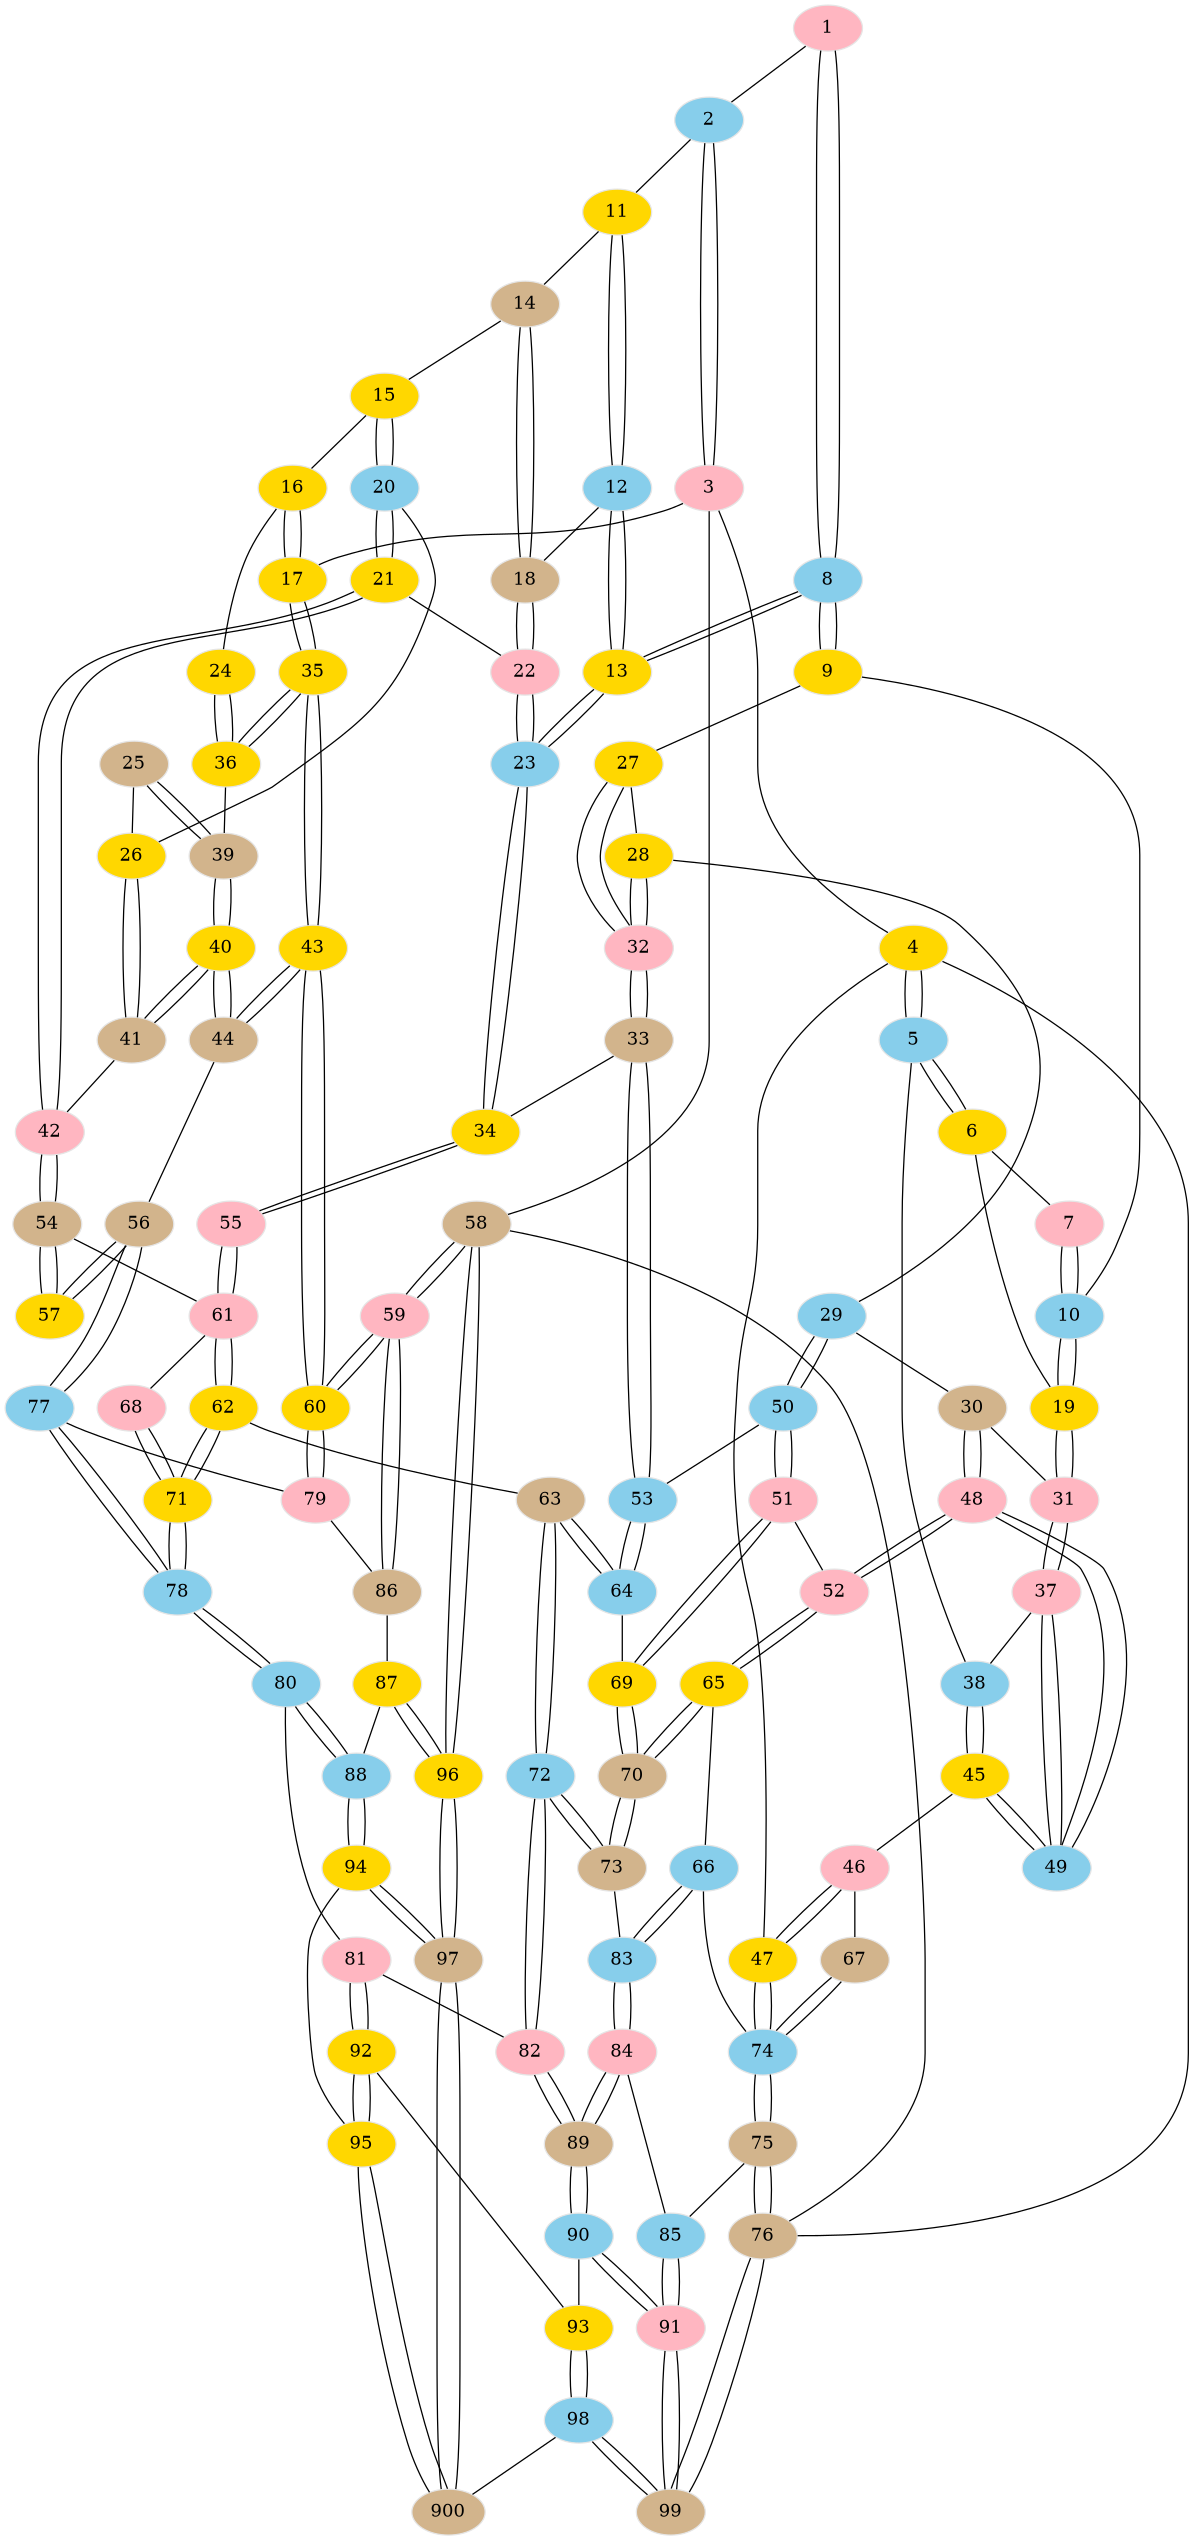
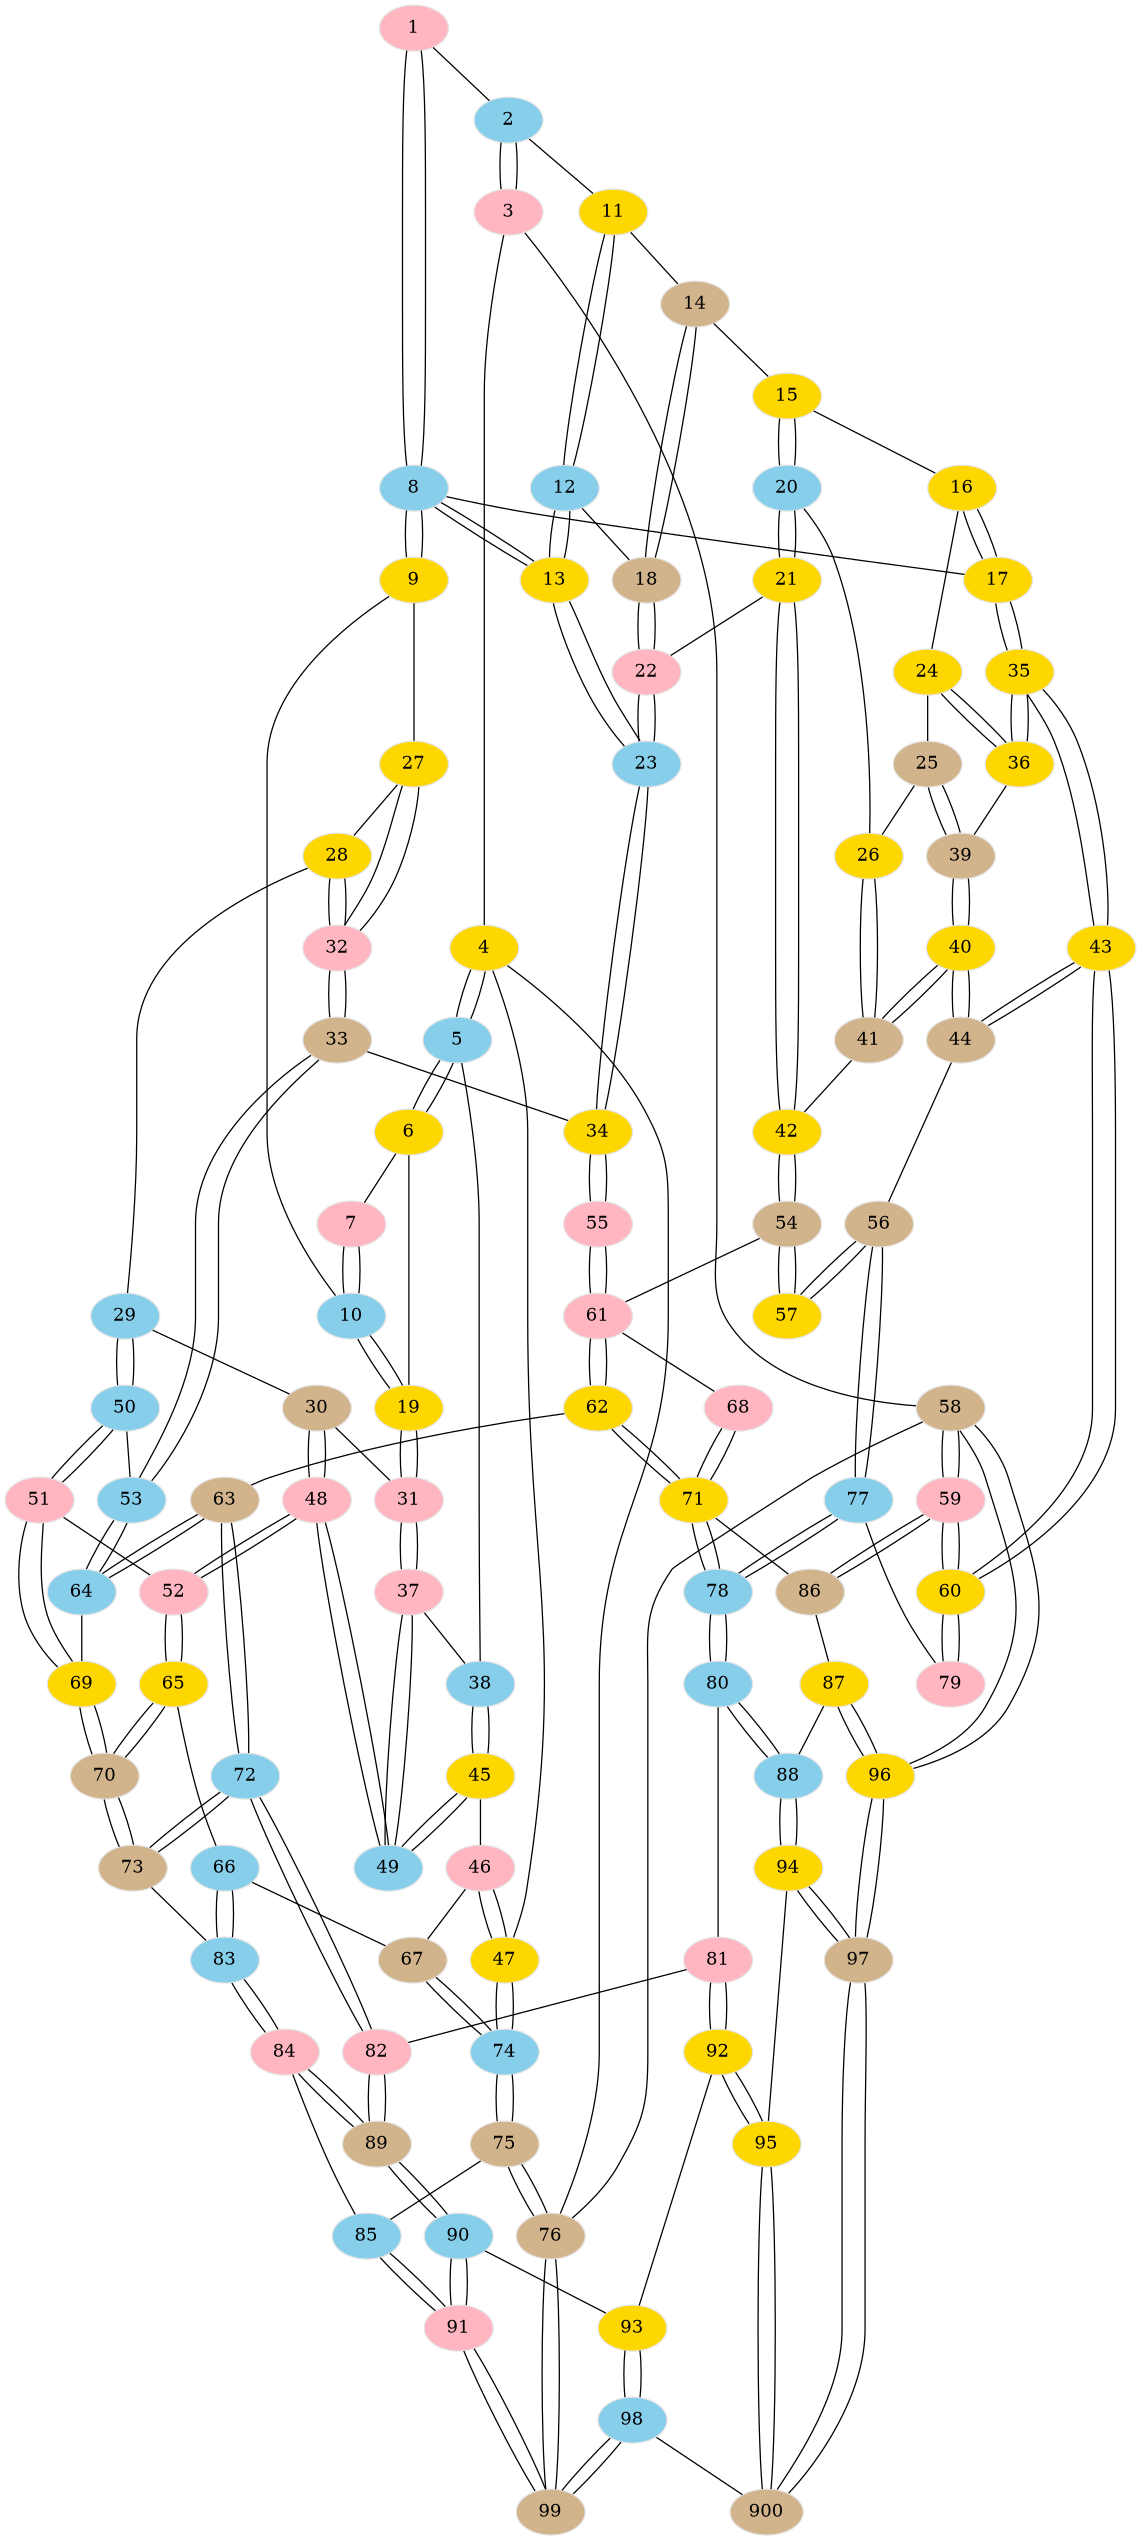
edge "3" -- "17": now "8" -- "17"
edge "24" -- "25": added
node "42": fillcolor lightpink -> gold
edge "79" -- "86": now "71" -- "86"
edge "66" -- "74": now "66" -- "67"
